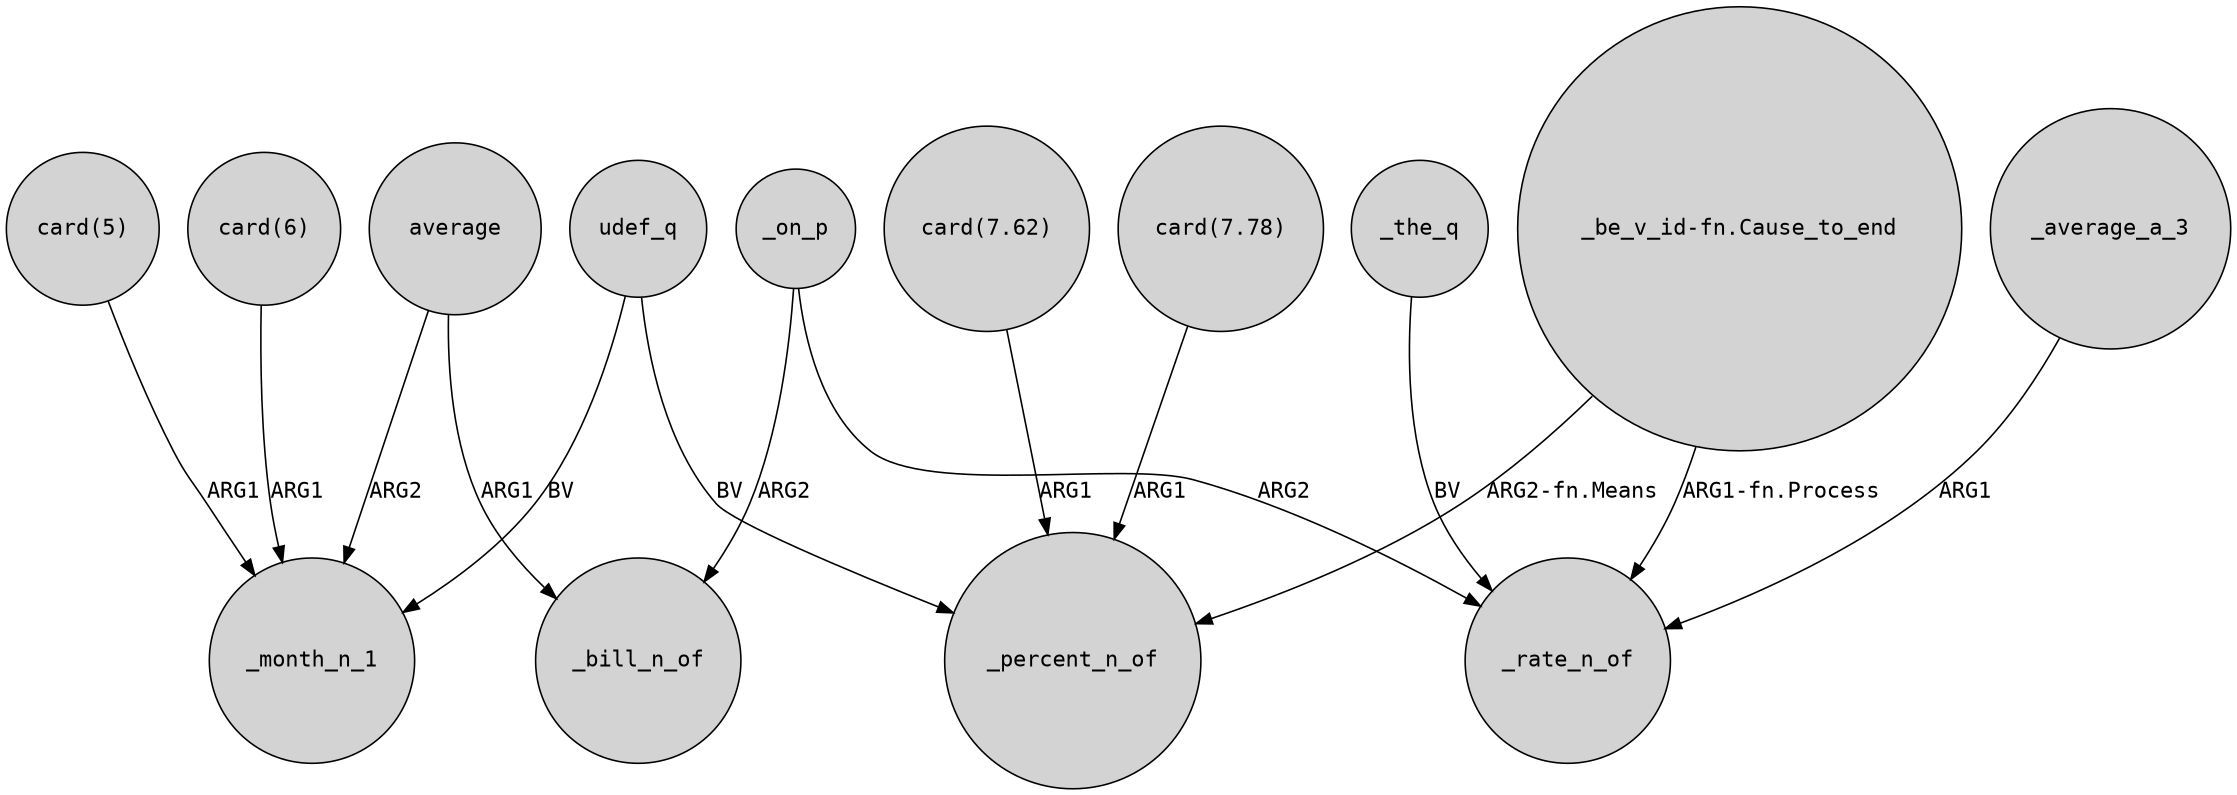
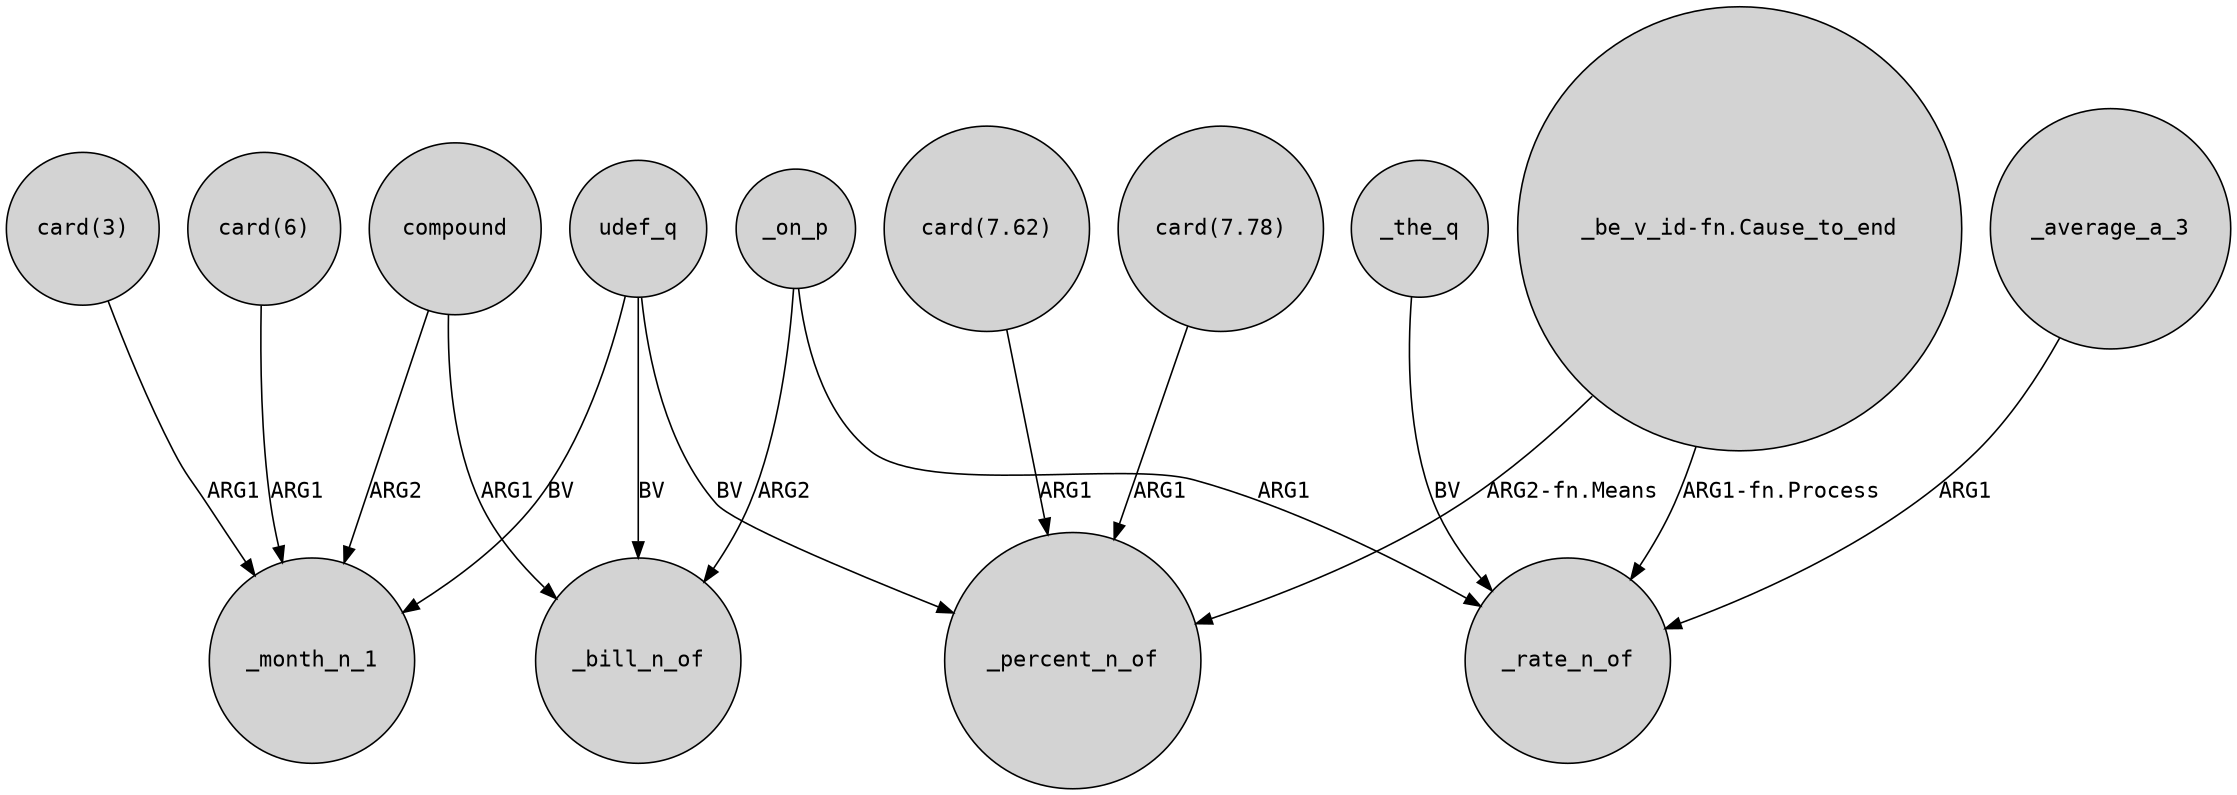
node "card(5)": label "card(5)" -> "card(3)"
node "average": label "average" -> "compound"
edge "udef_q" -> "_bill_n_of": added, label "BV"
edge "_on_p" -> "_rate_n_of": label "ARG2" -> "ARG1"
